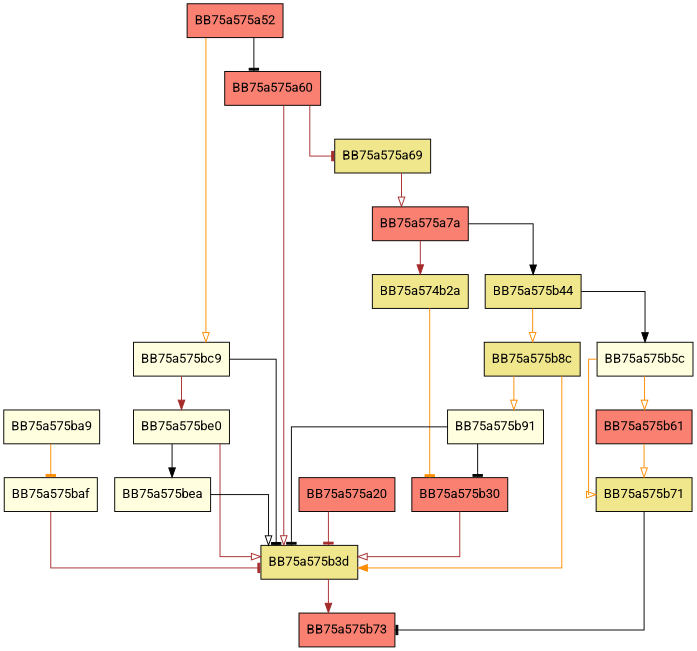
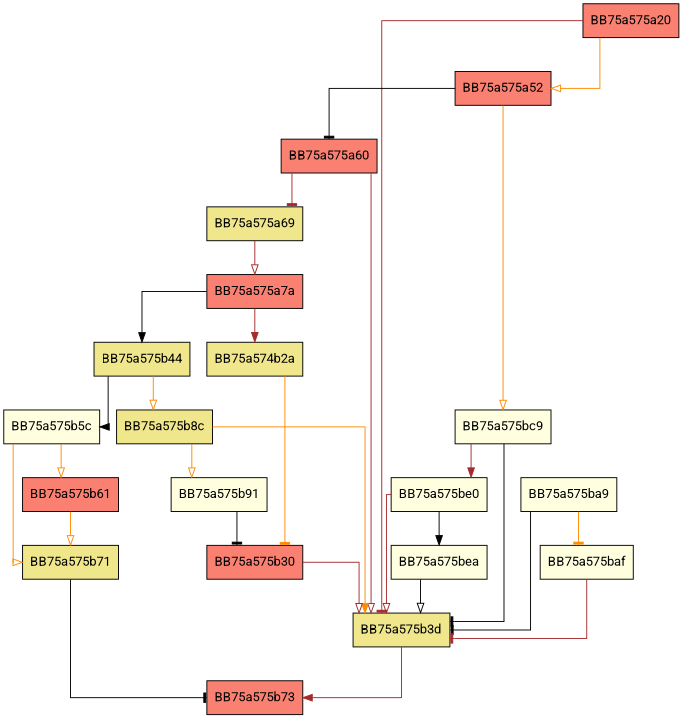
edge "BB75a575a20" -> "BB75a575a52": added
edge "BB75a575b91" -> "BB75a575b3d": now "BB75a575ba9" -> "BB75a575b3d"
